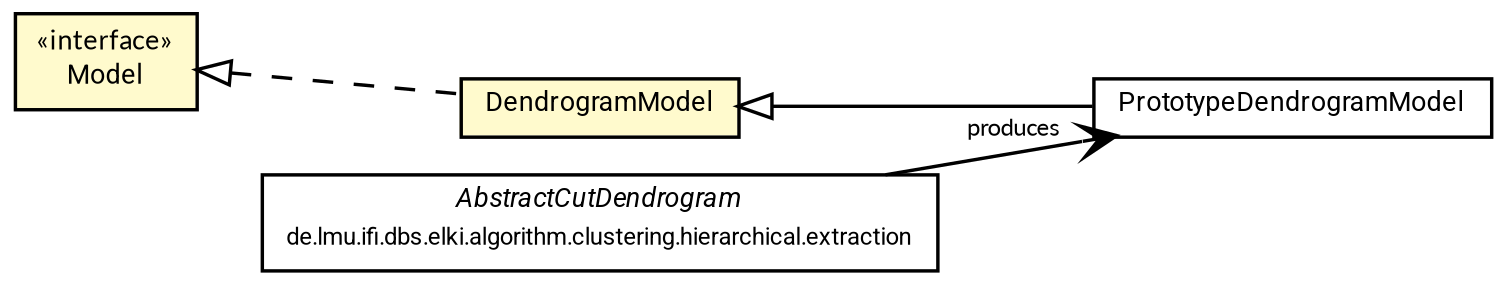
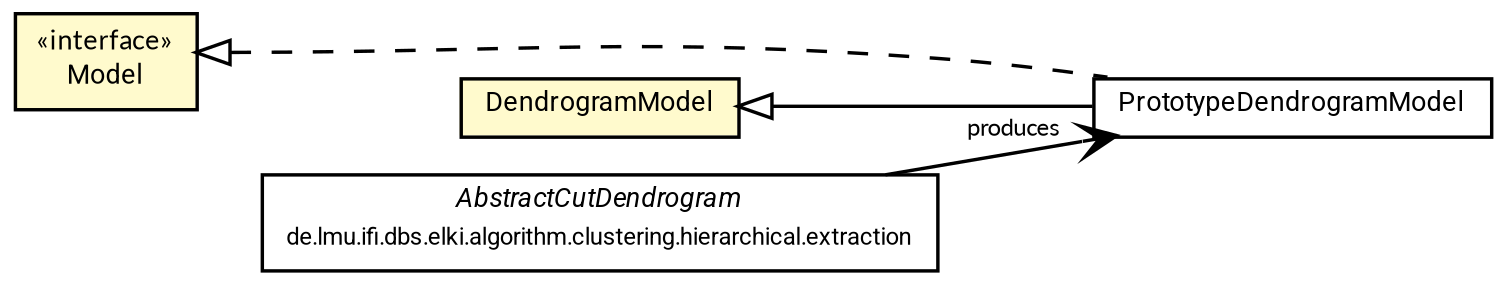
edge "DendrogramModel" -> "Model": now "PrototypeDendrogramModel" -> "Model"
